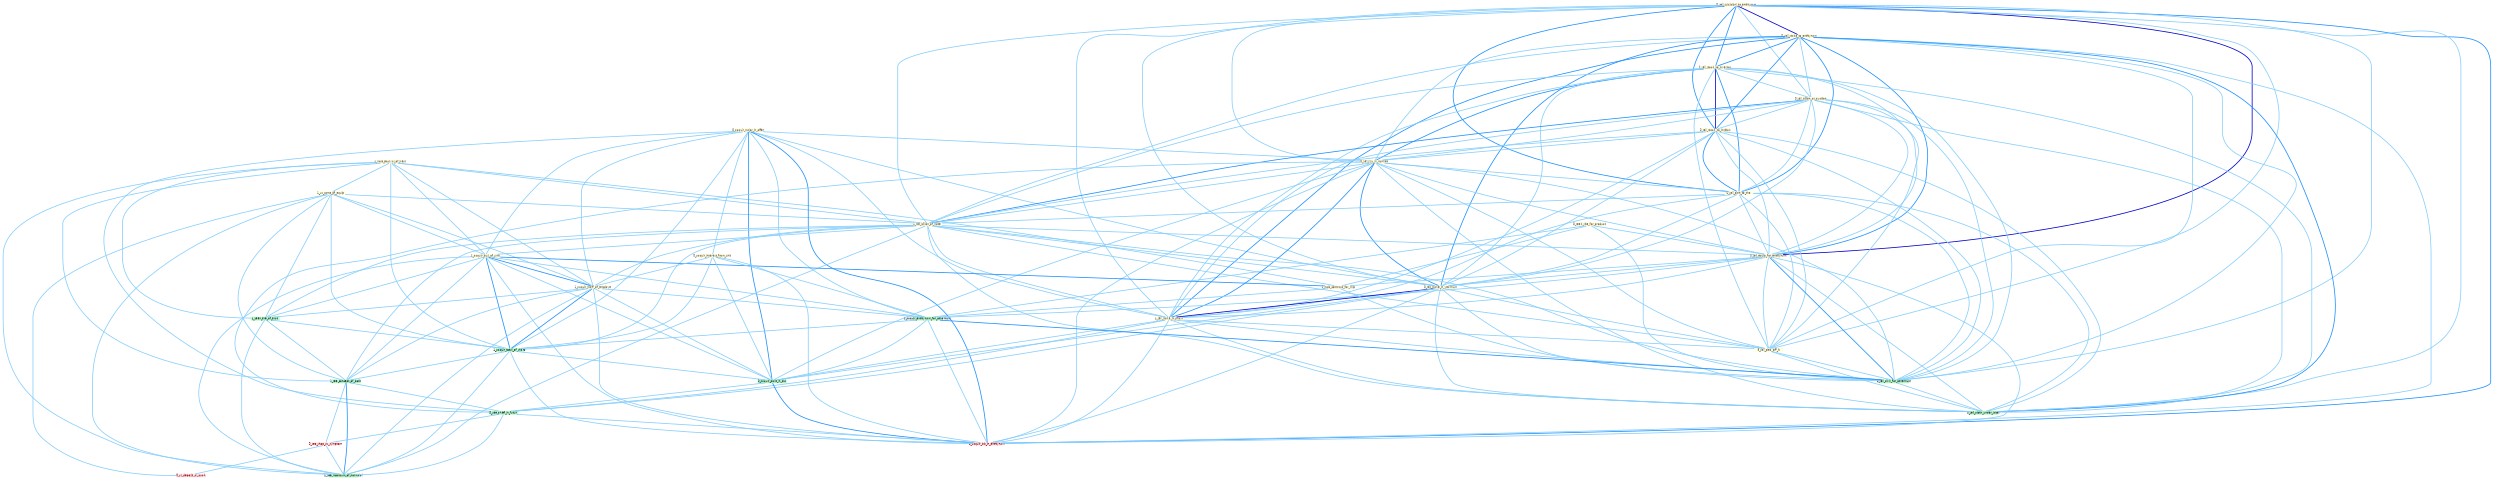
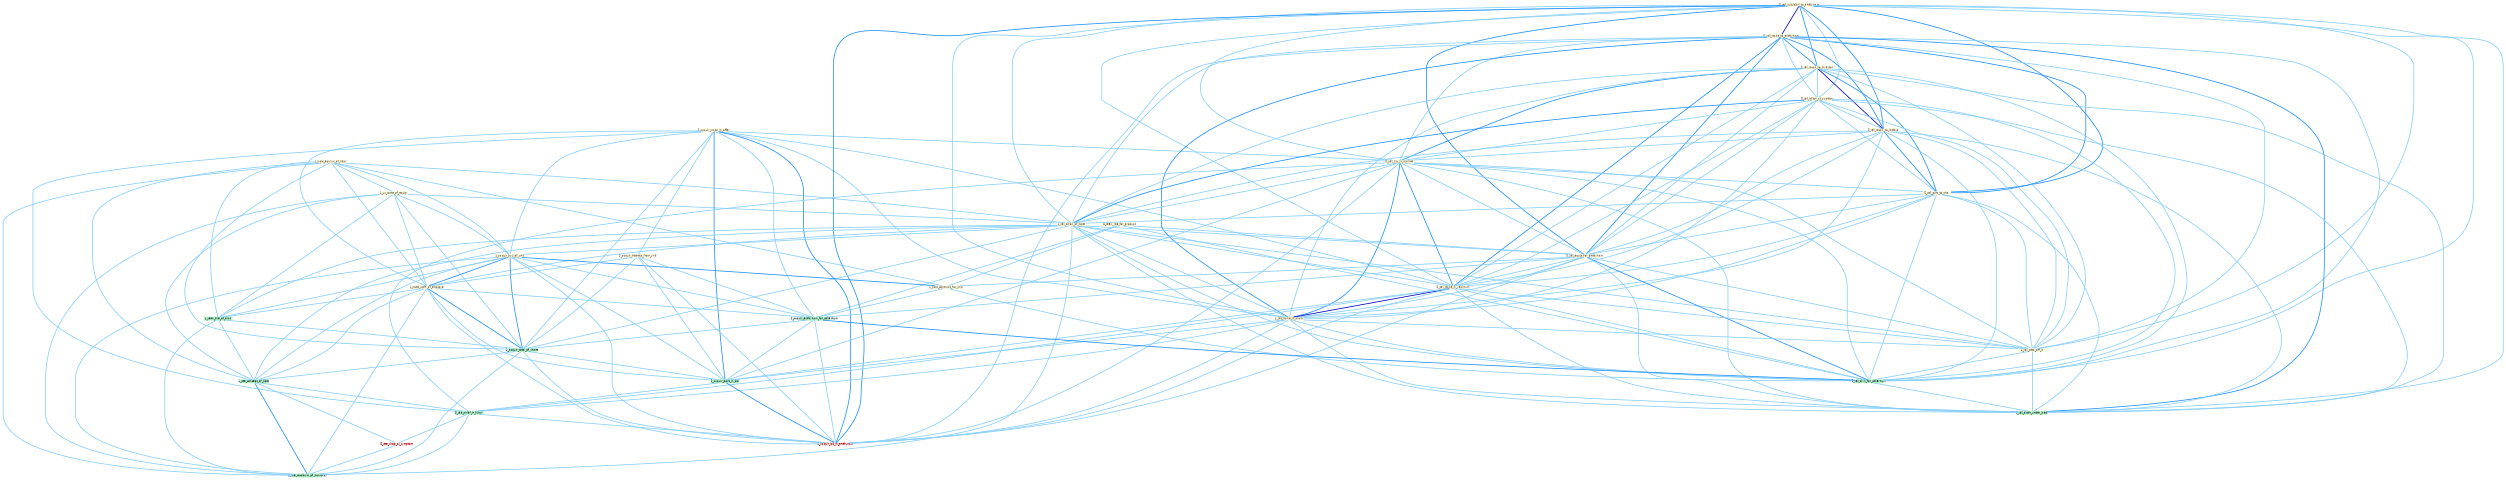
edge "0_sell_subsidiari_to_entitynam" -- "0_sell_equip_for_entitynam": color #0000cd -> #1e90ff
node "1_acquir_staff_of_employe": label "1_acquir_staff_of_employe" -> "1_note_staff_of_employe"
node "5_sell_piec_off_it": label "5_sell_piec_off_it" -> "1_sell_piec_off_it"
node "0_us_deposit_as_cach": removed
